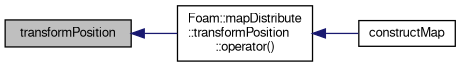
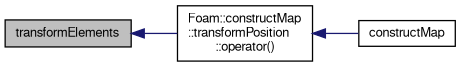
node "transformPosition": label "transformPosition" -> "transformElements"
node "Foam::mapDistribute ::transformPosition ::operator()": label "Foam::mapDistribute ::transformPosition ::operator()" -> "Foam::constructMap ::transformPosition ::operator()"
